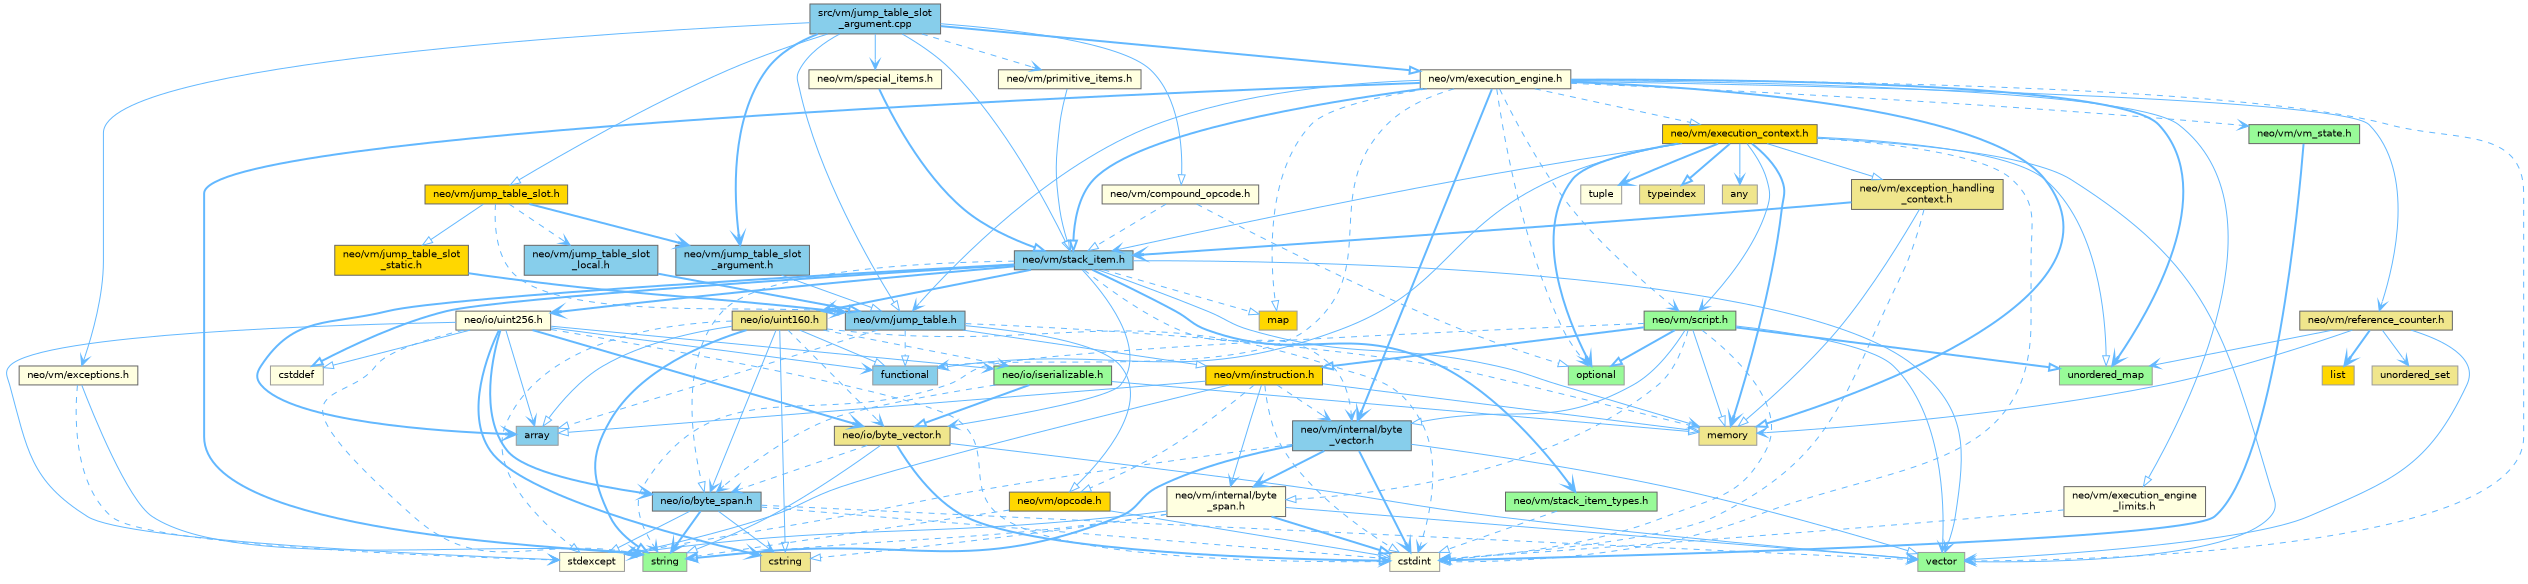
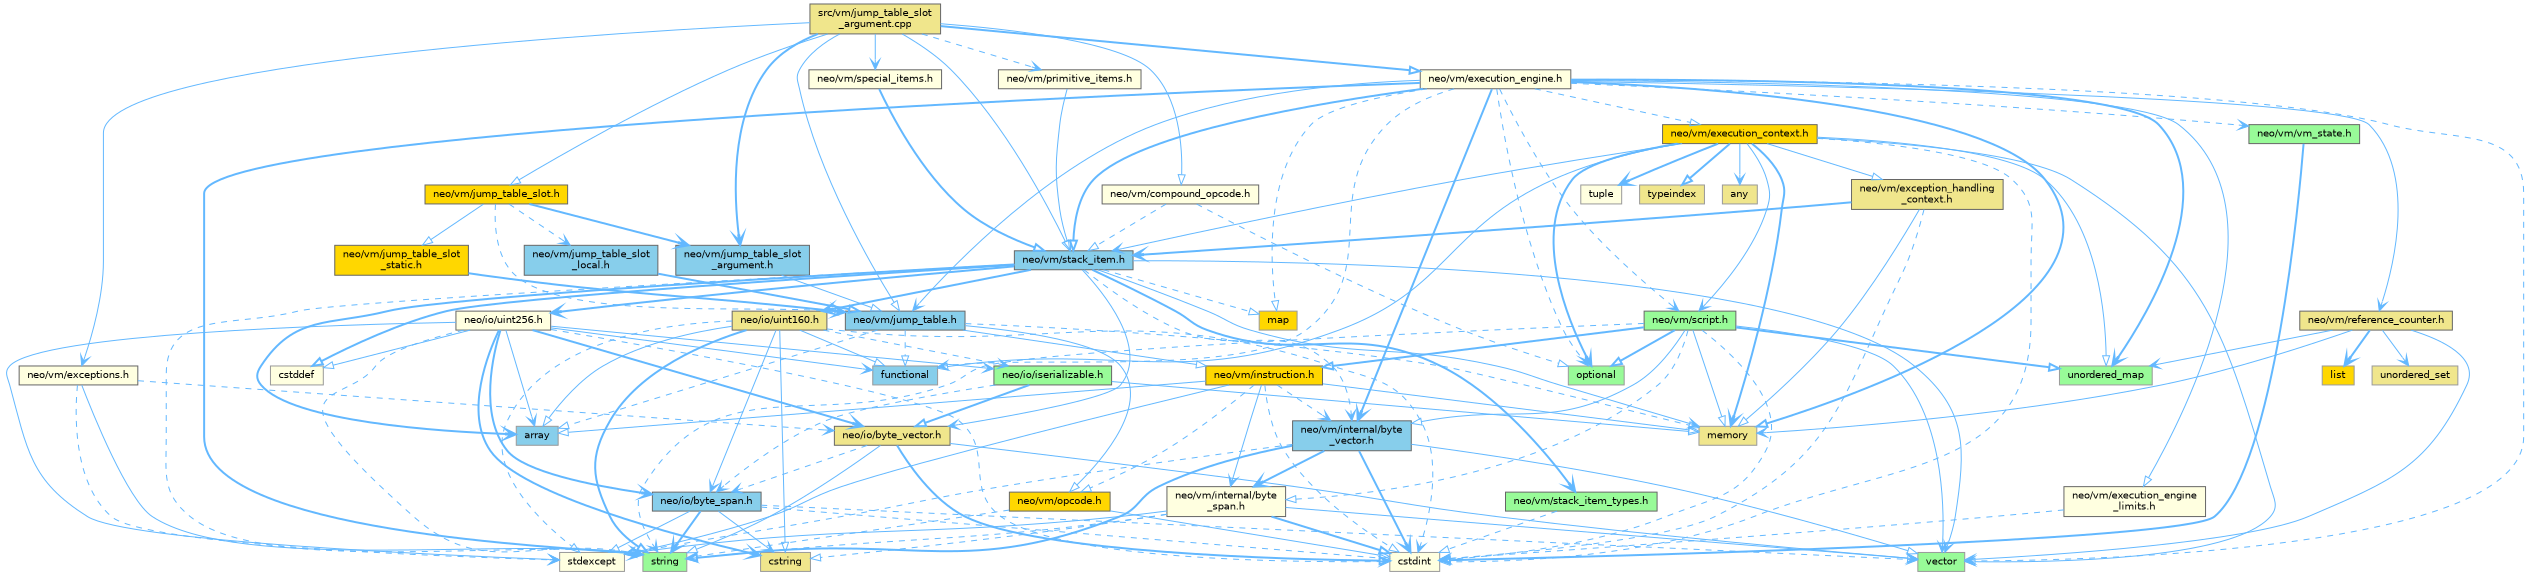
node "src/vm/jump_table_slot _argument.cpp": fillcolor skyblue -> khaki
edge "neo/vm/stack_item.h" -> "neo/io/byte_span.h": now "neo/vm/stack_item.h" -> "string"
edge "neo/io/uint160.h" -> "neo/io/byte_vector.h": now "neo/vm/exceptions.h" -> "neo/io/byte_vector.h"
